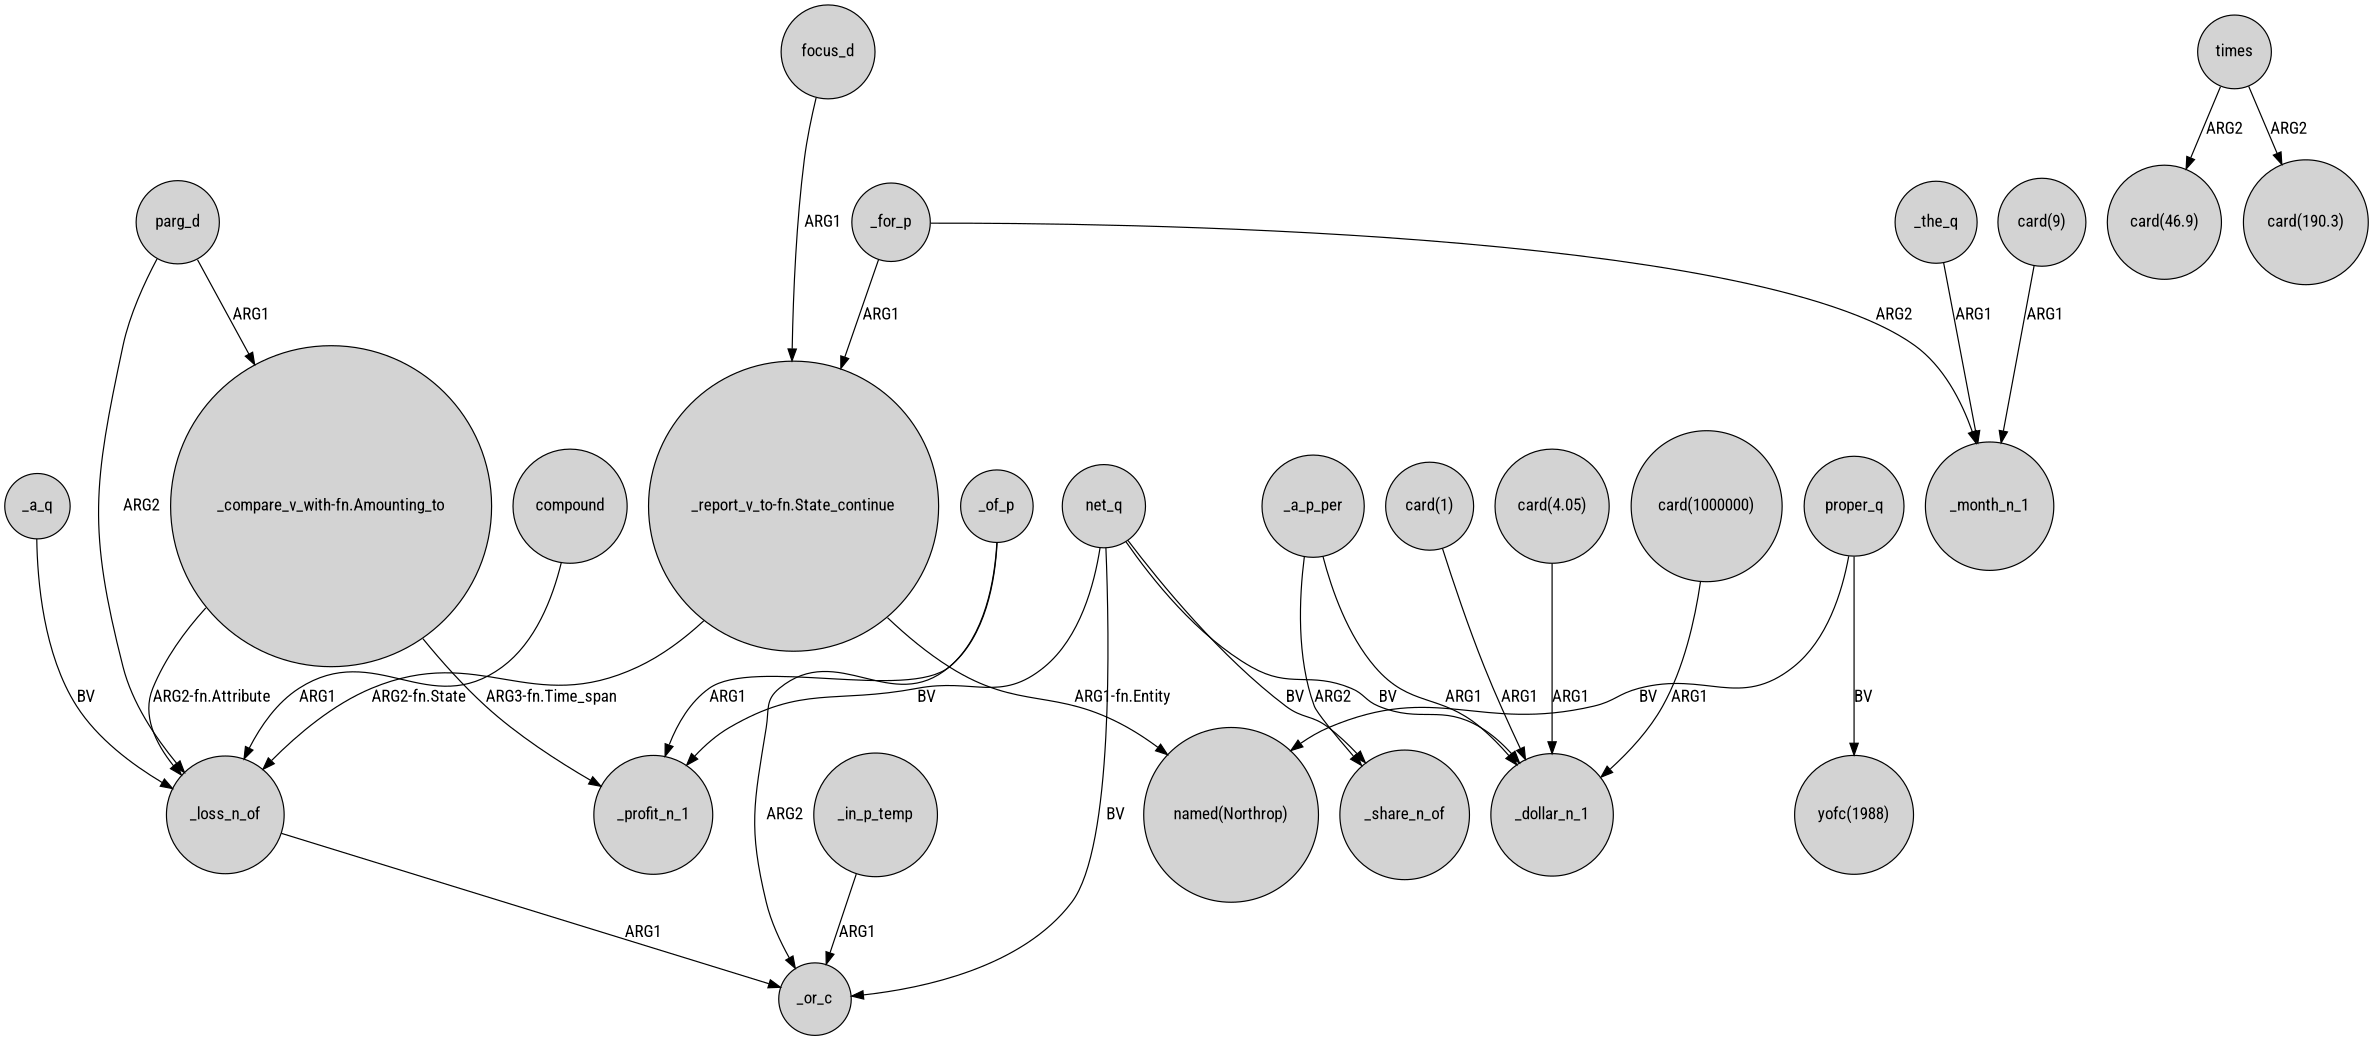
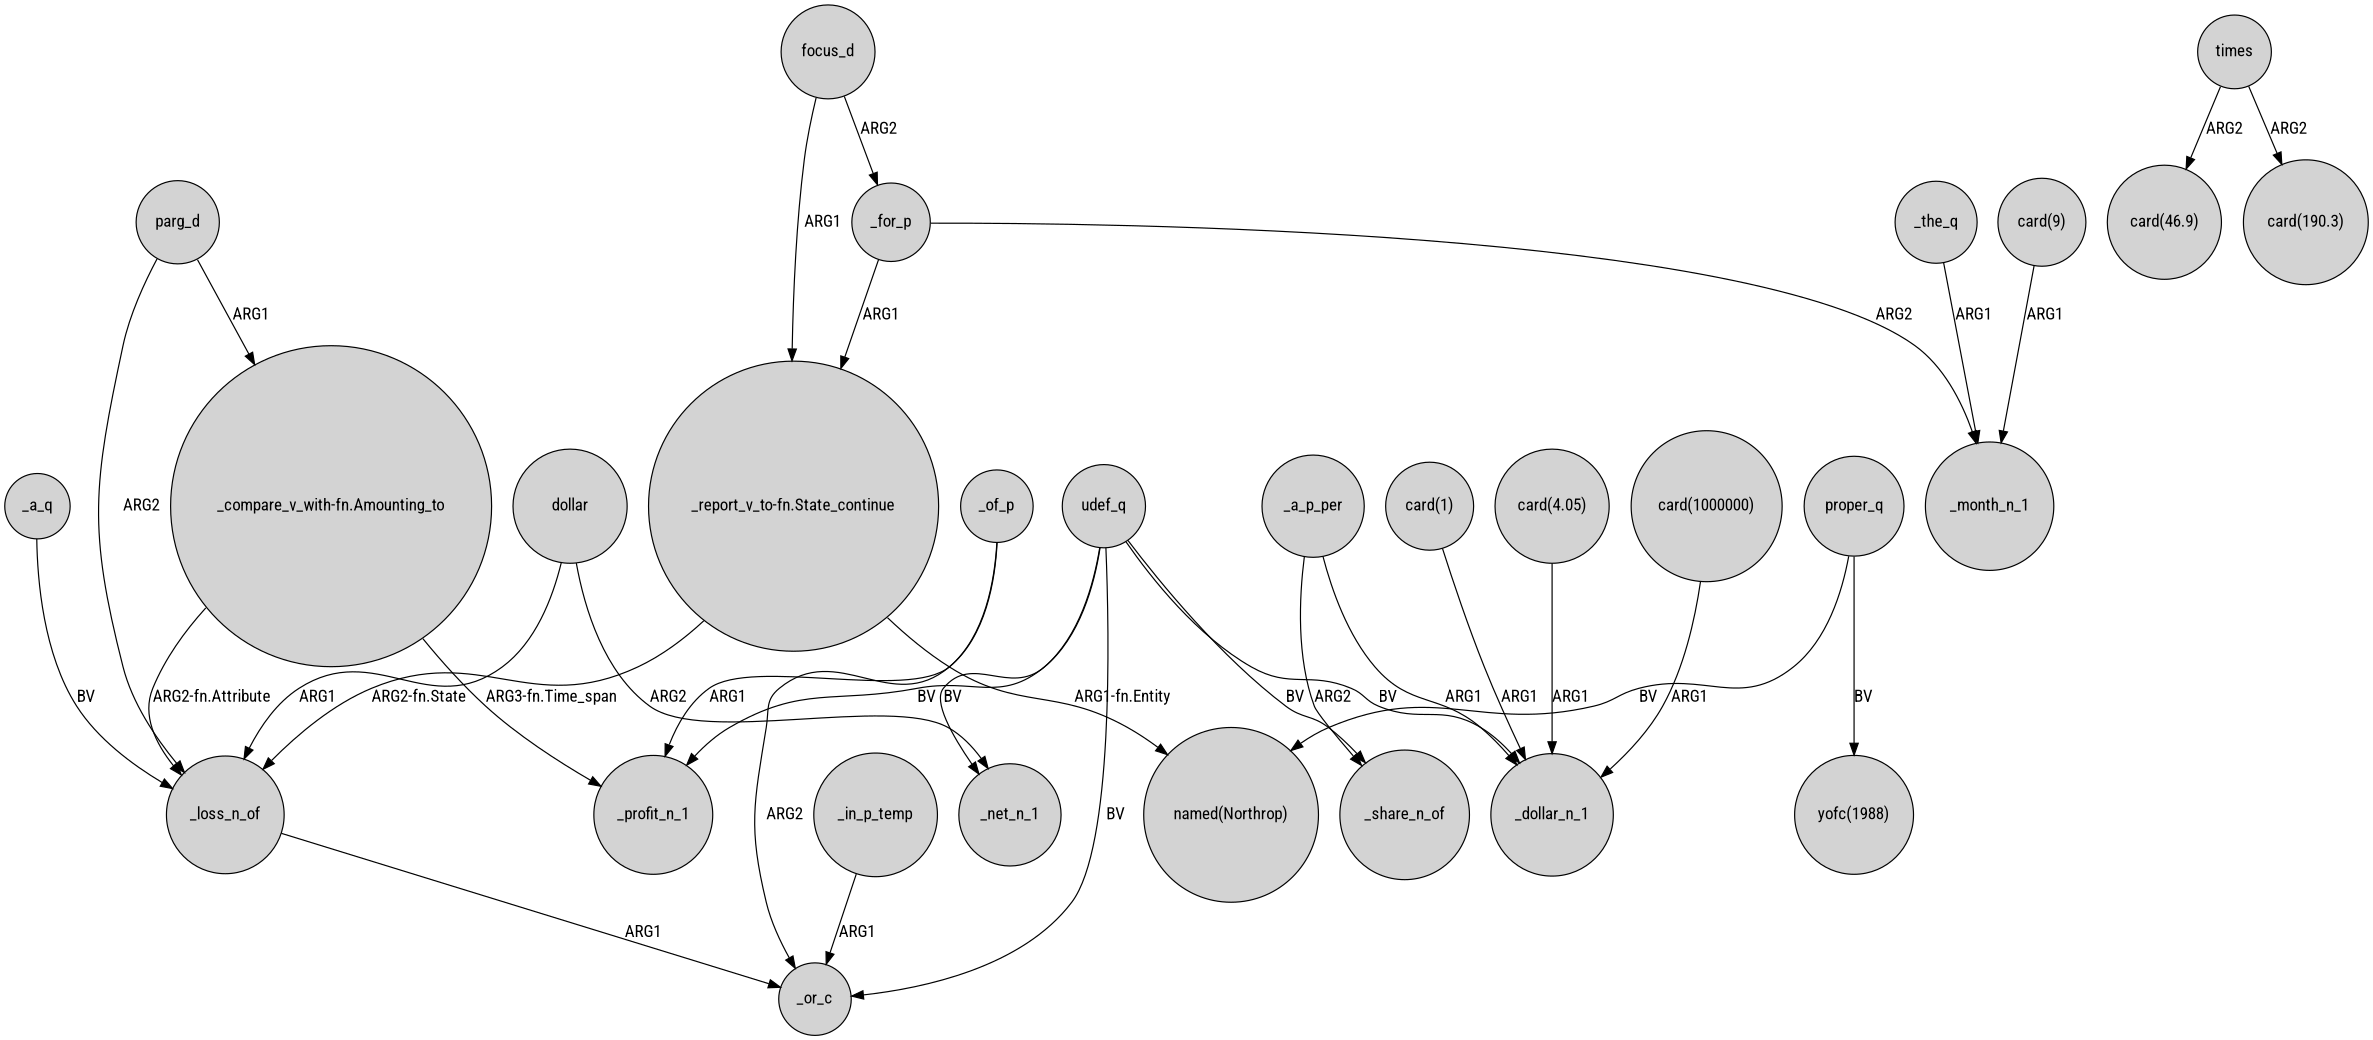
edge "focus_d" -> "_for_p": added, label "ARG2"
node "compound": label "compound" -> "dollar"
node "net_q": label "net_q" -> "udef_q"
node "_net_n_1": added
